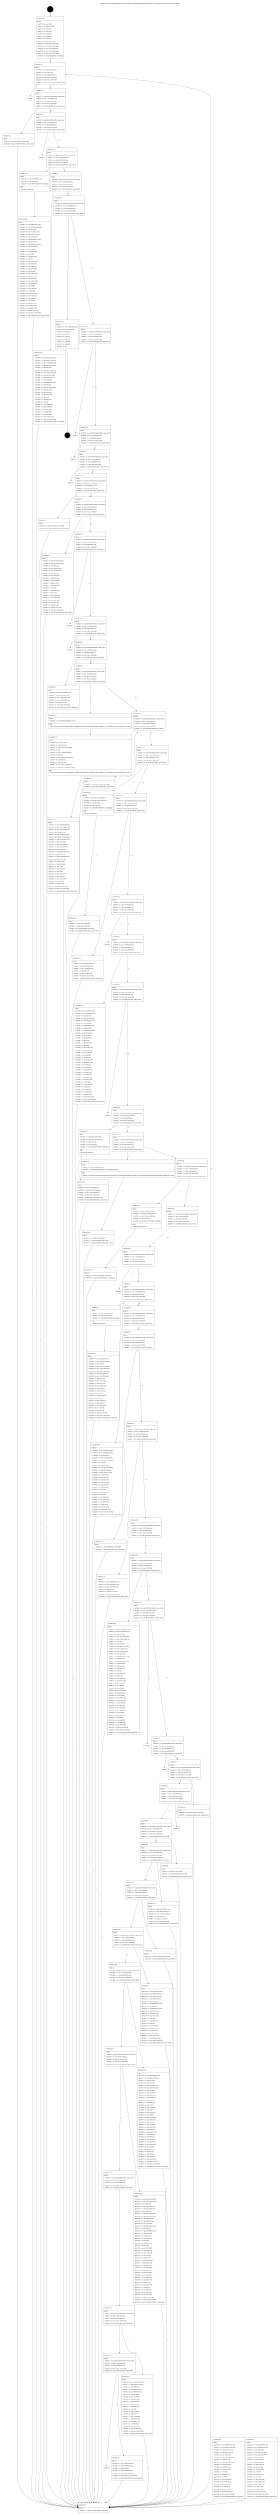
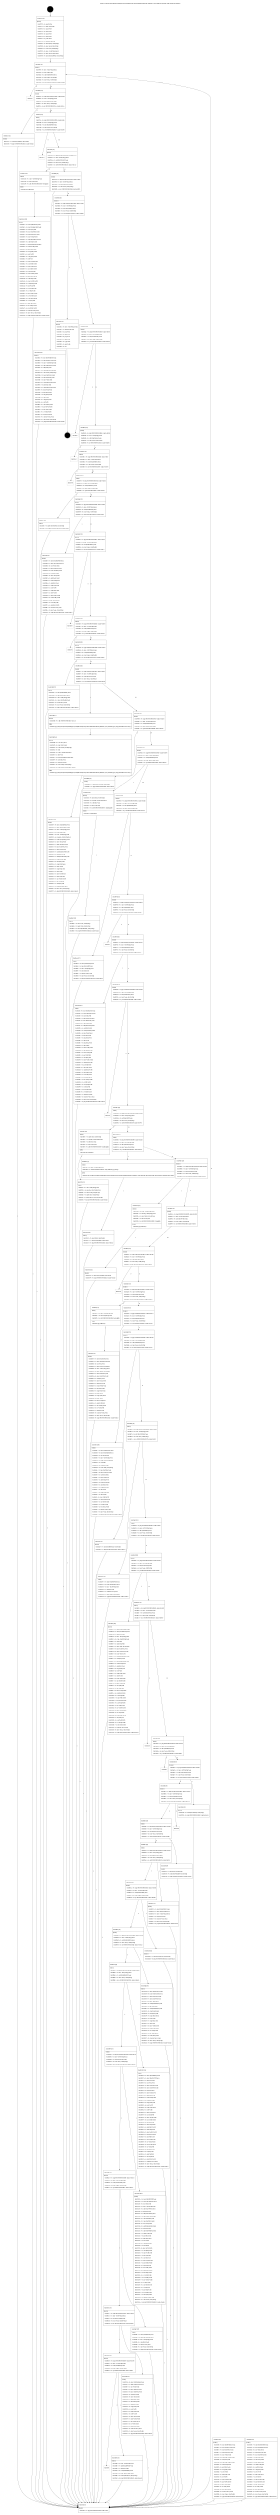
node "0x401de7 [27]": added
